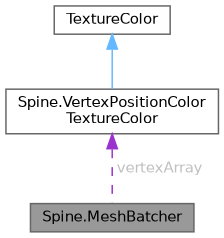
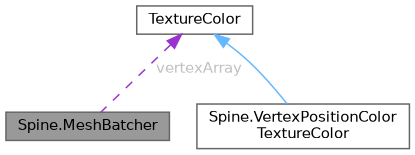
edge "Spine.MeshBatcher" -> "Spine.VertexPositionColor TextureColor": now "Spine.MeshBatcher" -> "TextureColor"
